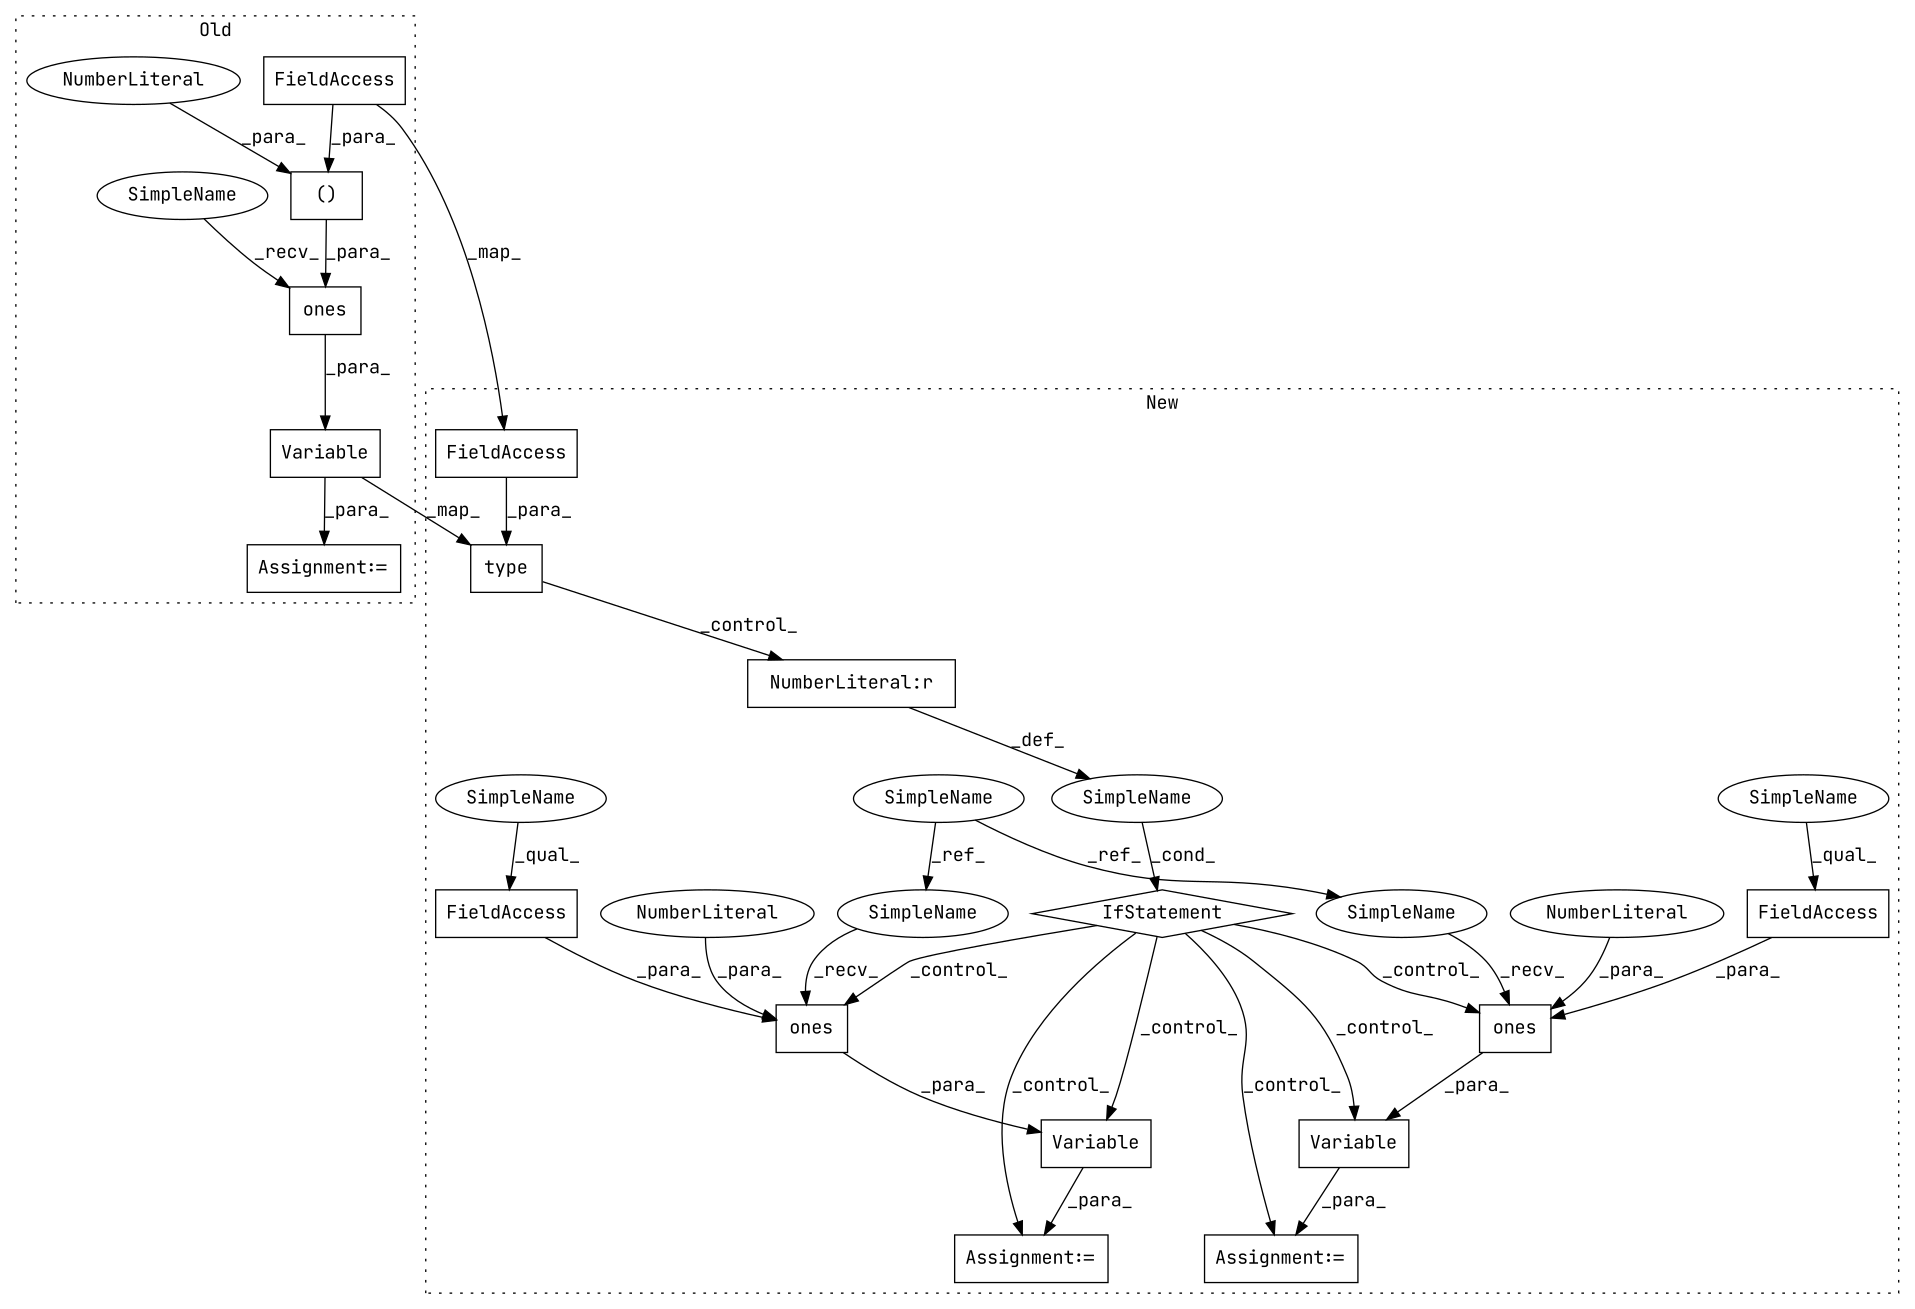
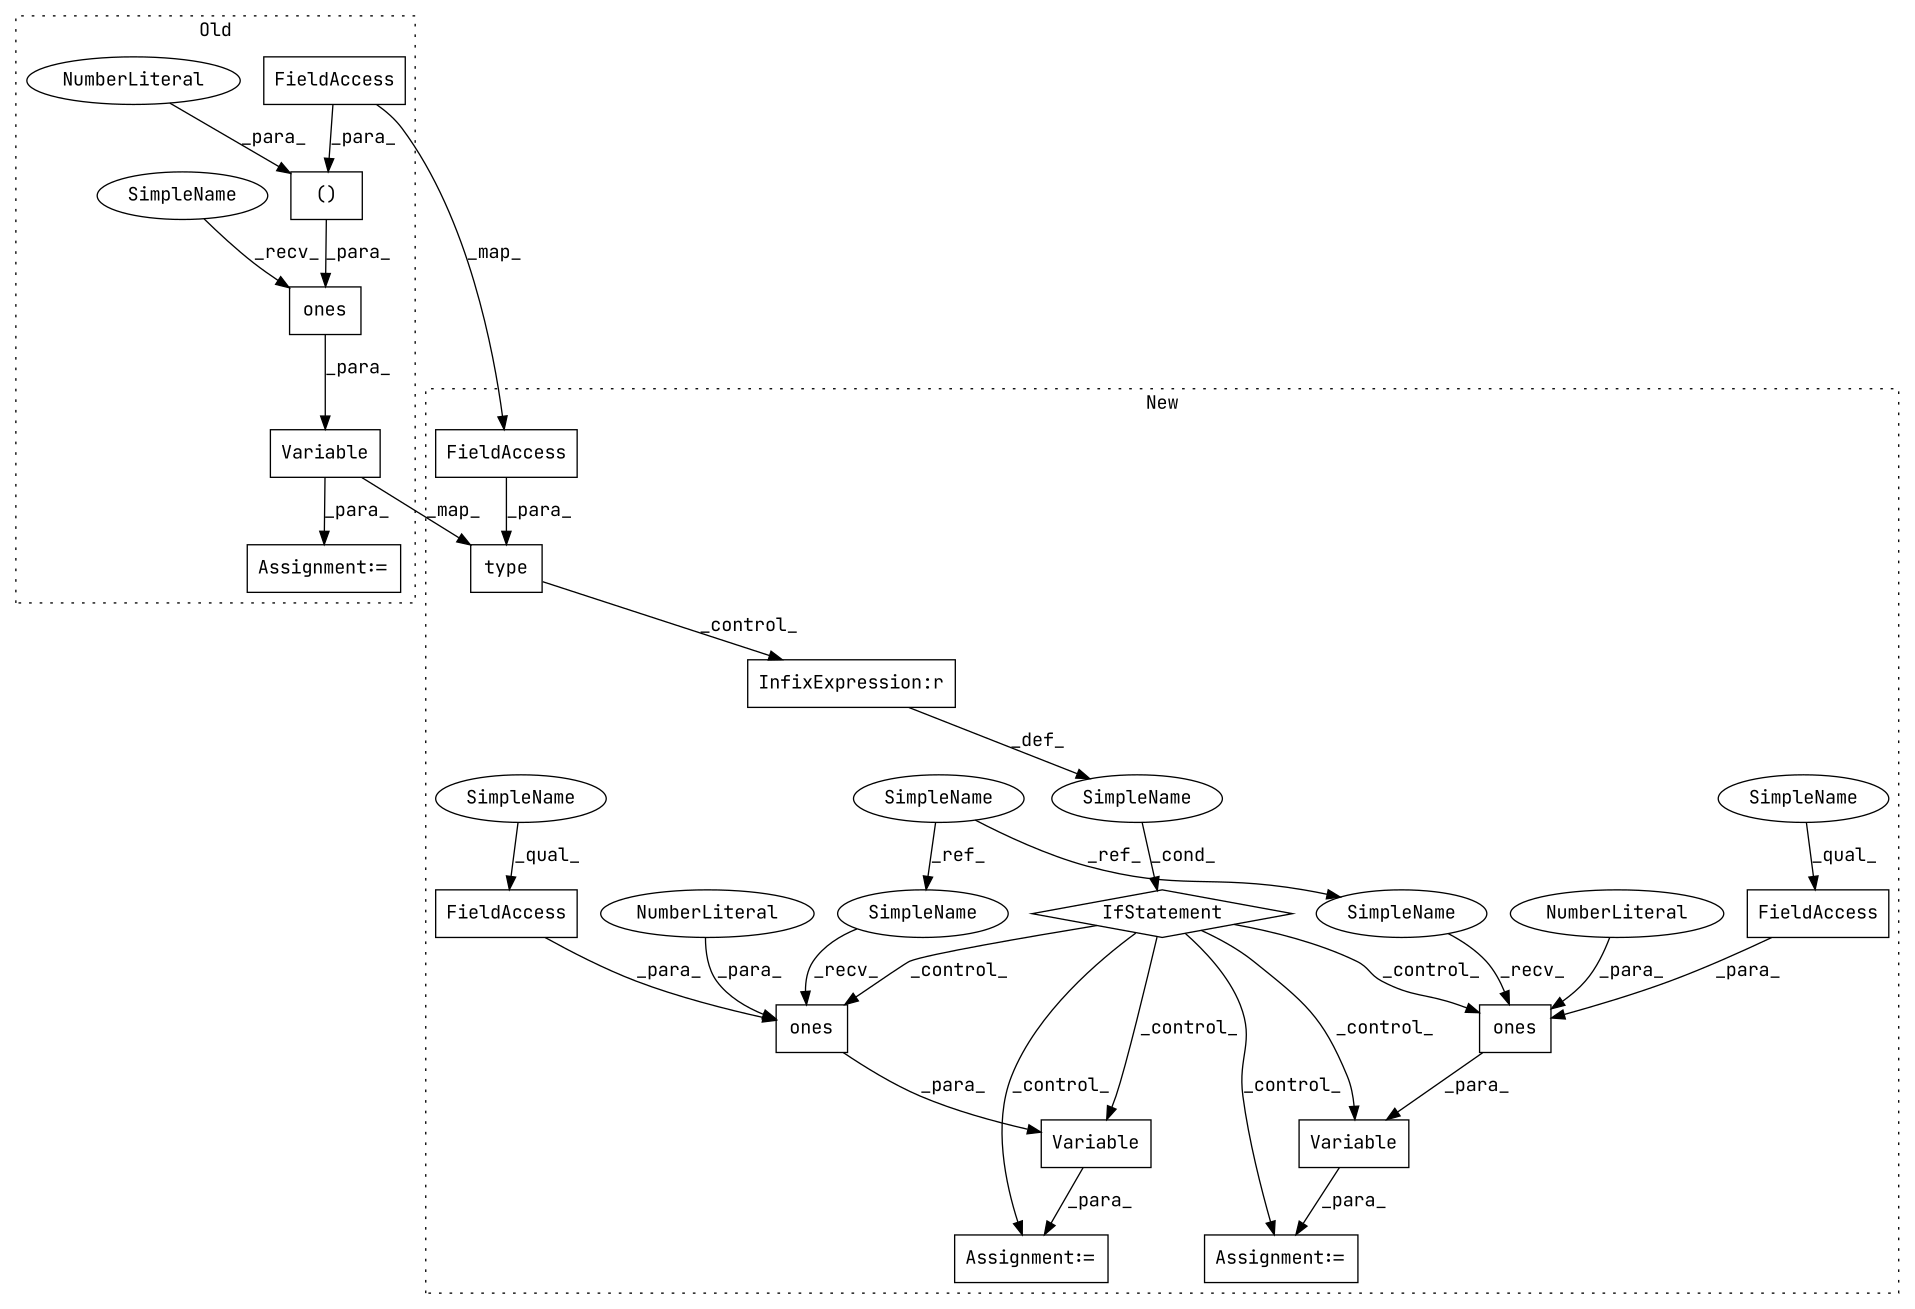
node "NumberLiteral:r": label "NumberLiteral:r" -> "InfixExpression:r"
